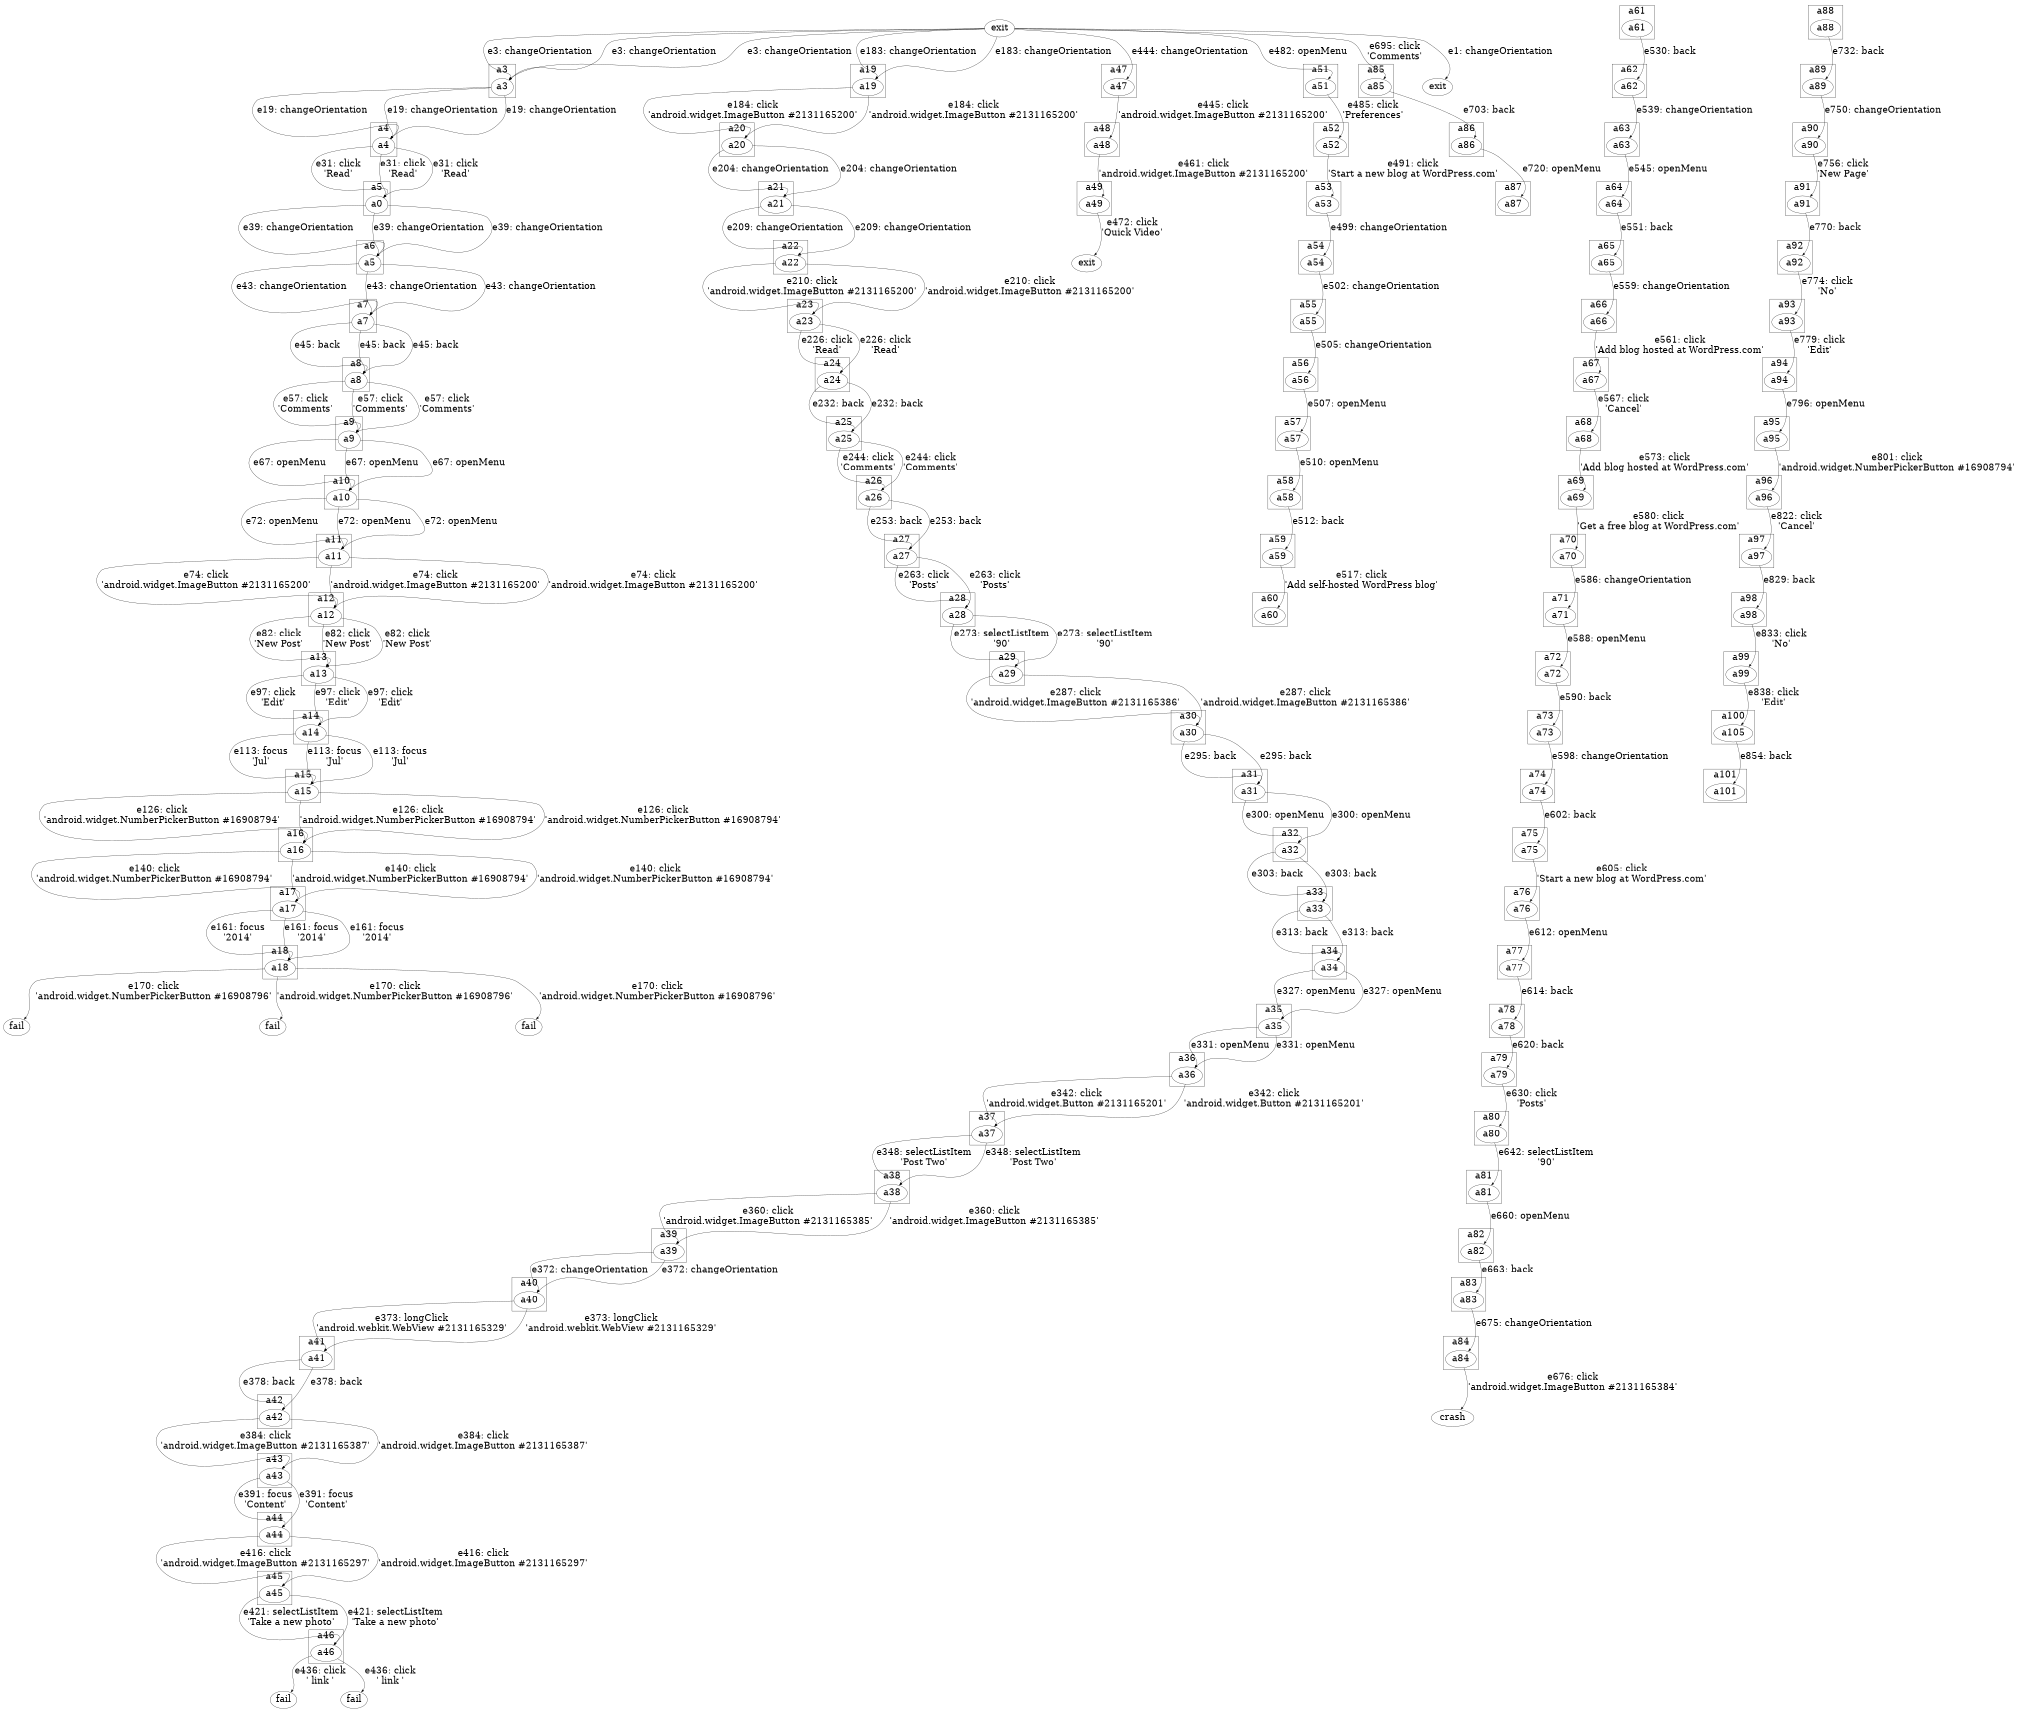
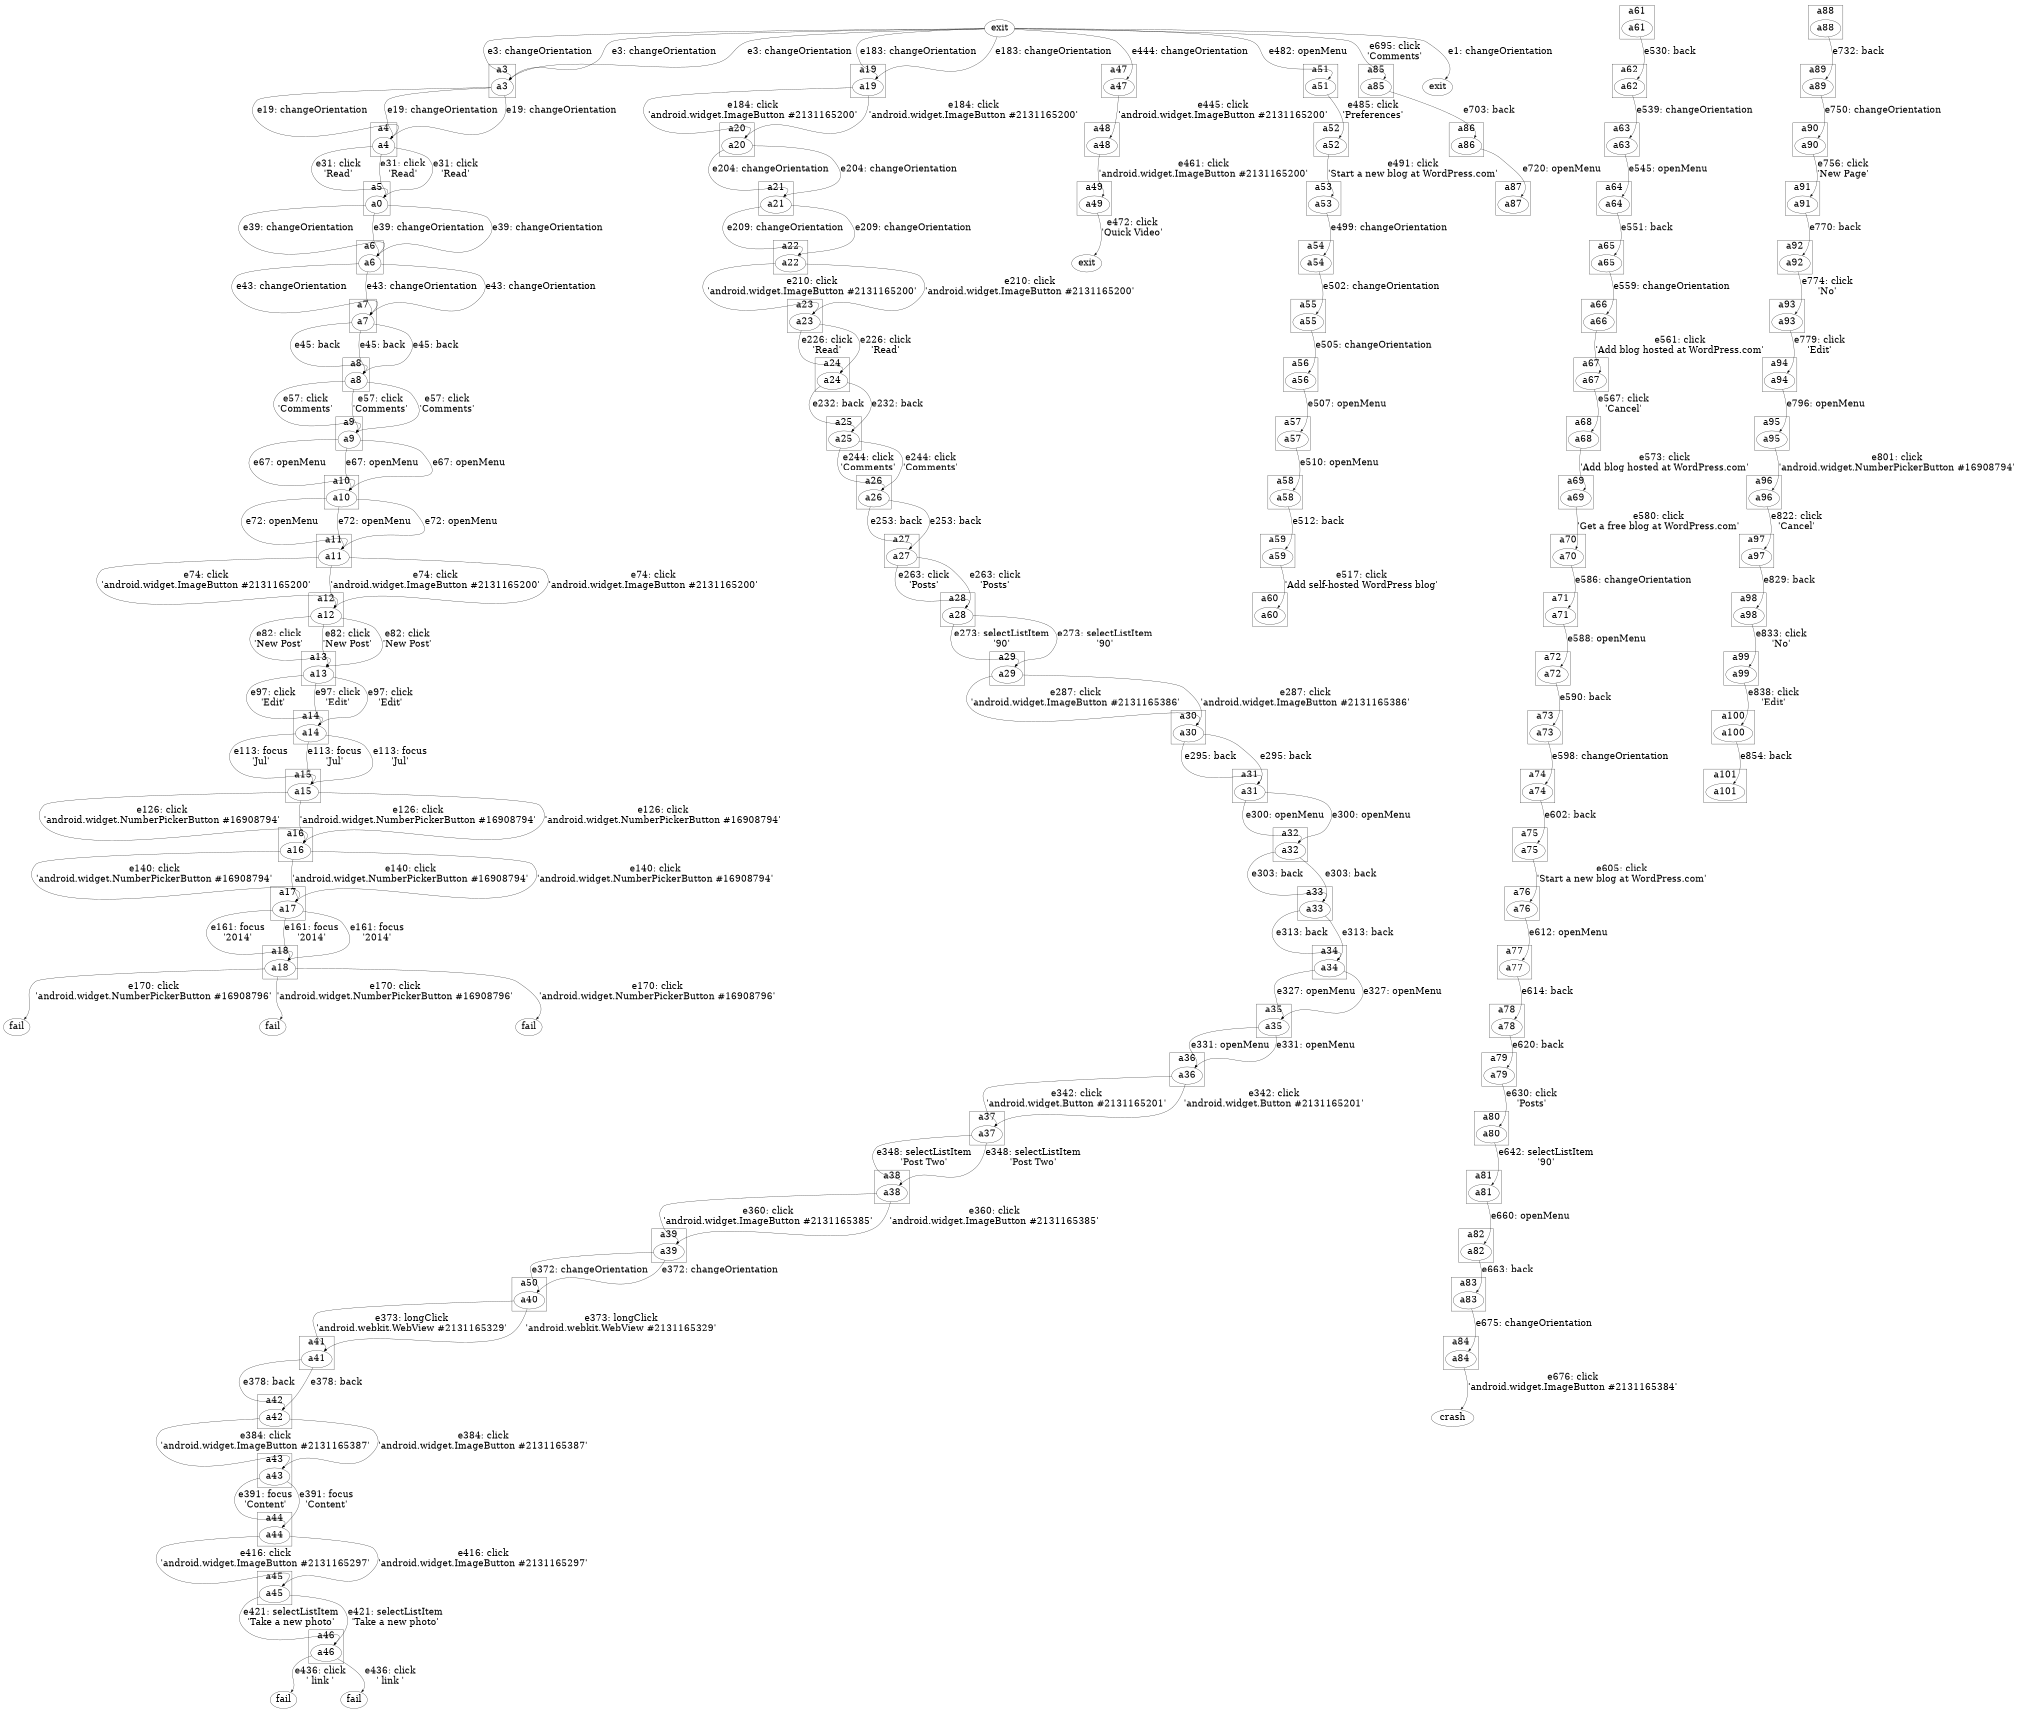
node "a5": label "a5" -> "a6"
node "a105": label "a105" -> "a100"
cluster "a40": label "a40" -> "a50"
